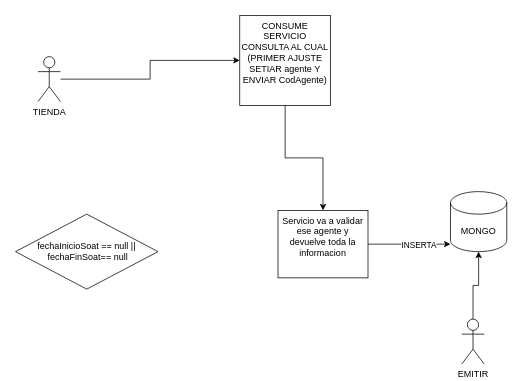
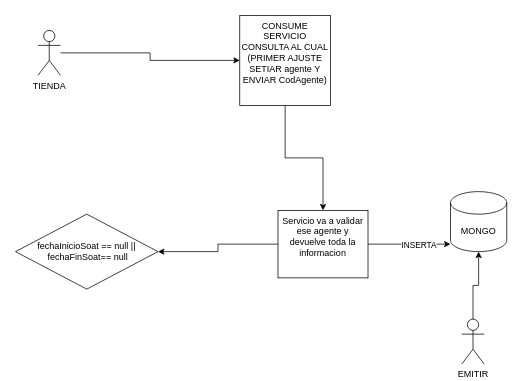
node "TIENDA": moved (49, 79) -> (49, 53)
edge "Servicio va a validar ese agente y devuelve toda la informacion" -> "fechaInicioSoat == null || fechaFinSoat== null": added
